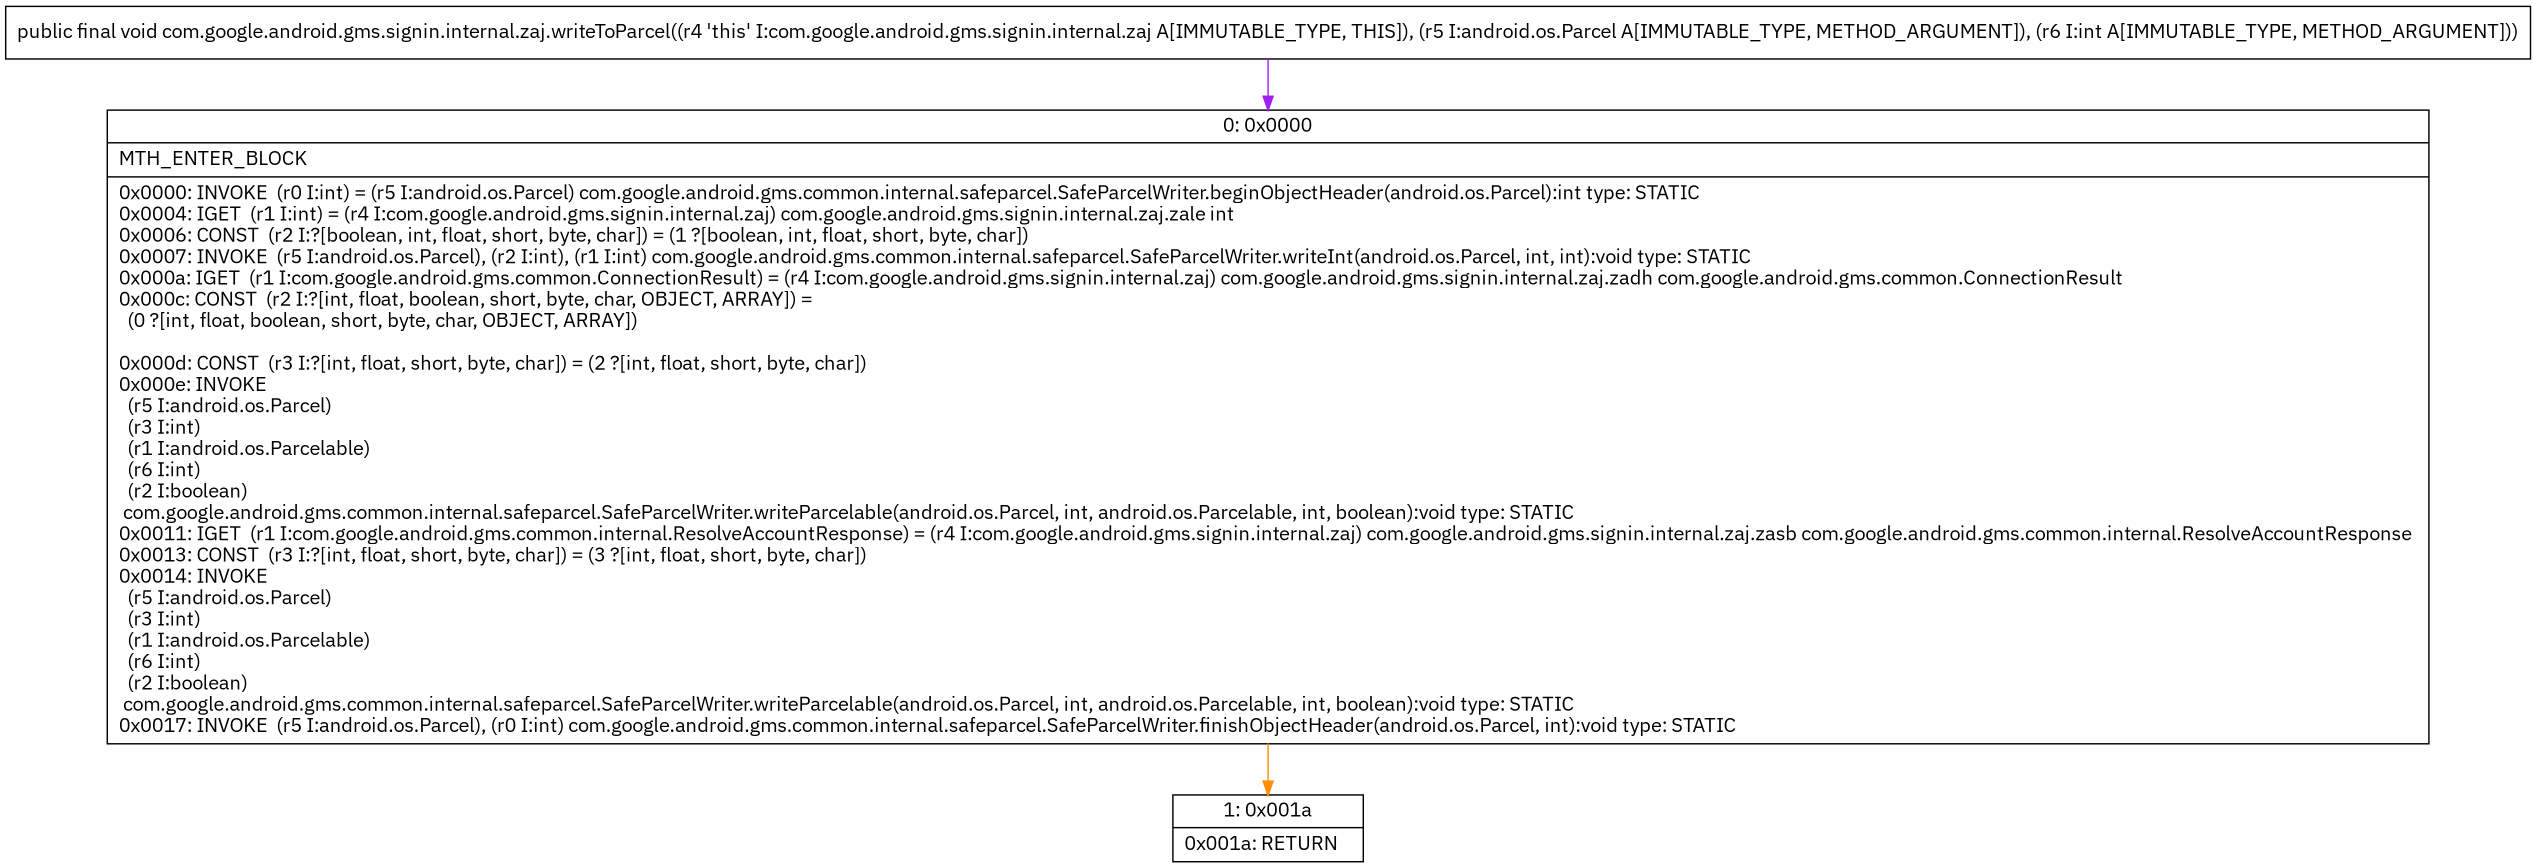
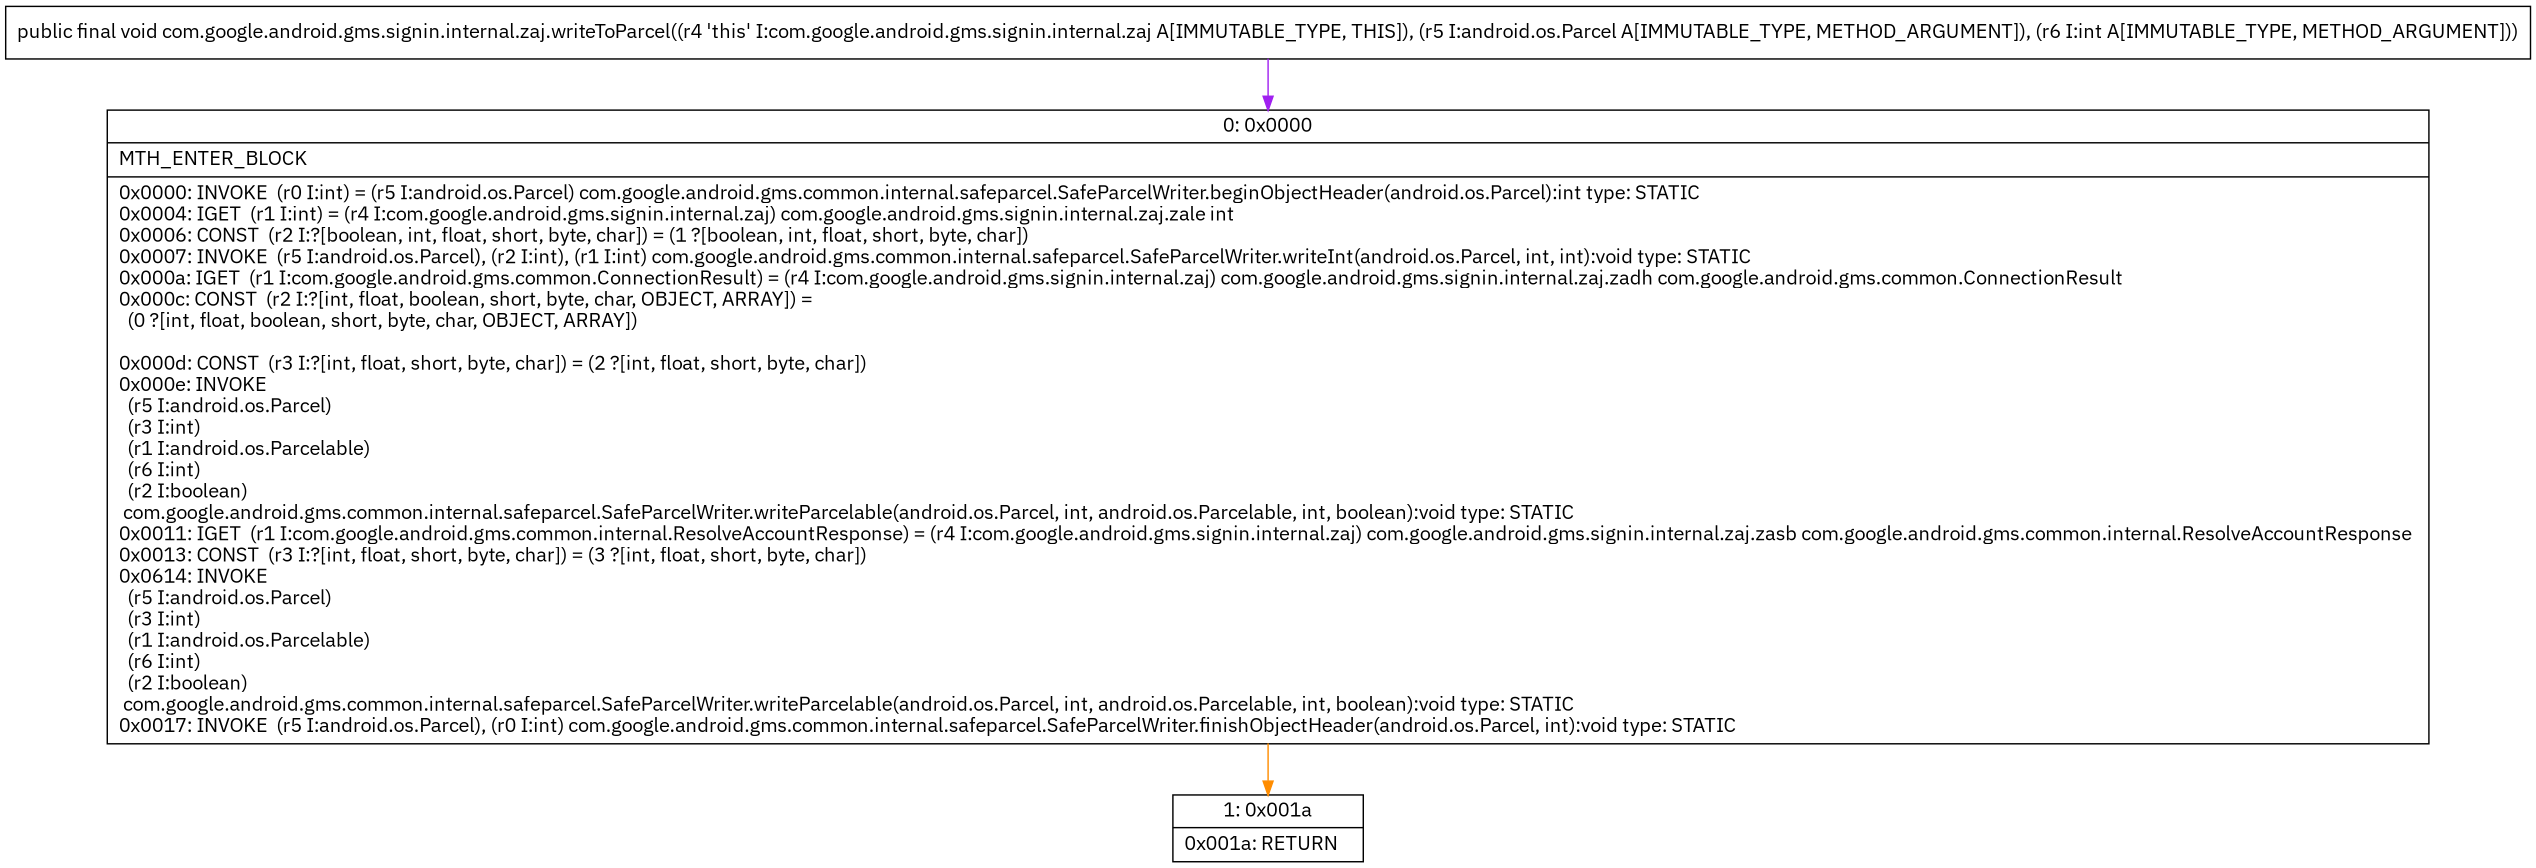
node "0: 0x0000": text "0x0014: INVOKE" -> "0x0614: INVOKE"
